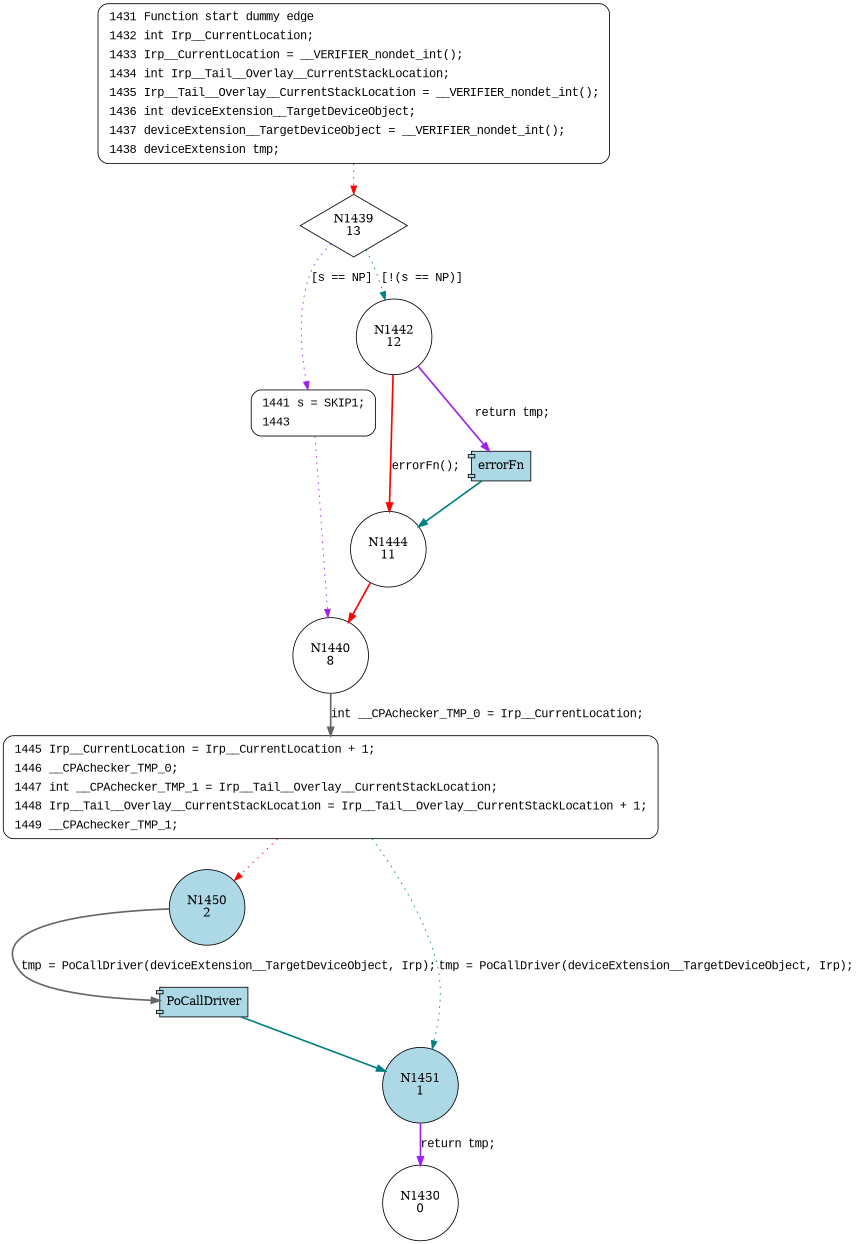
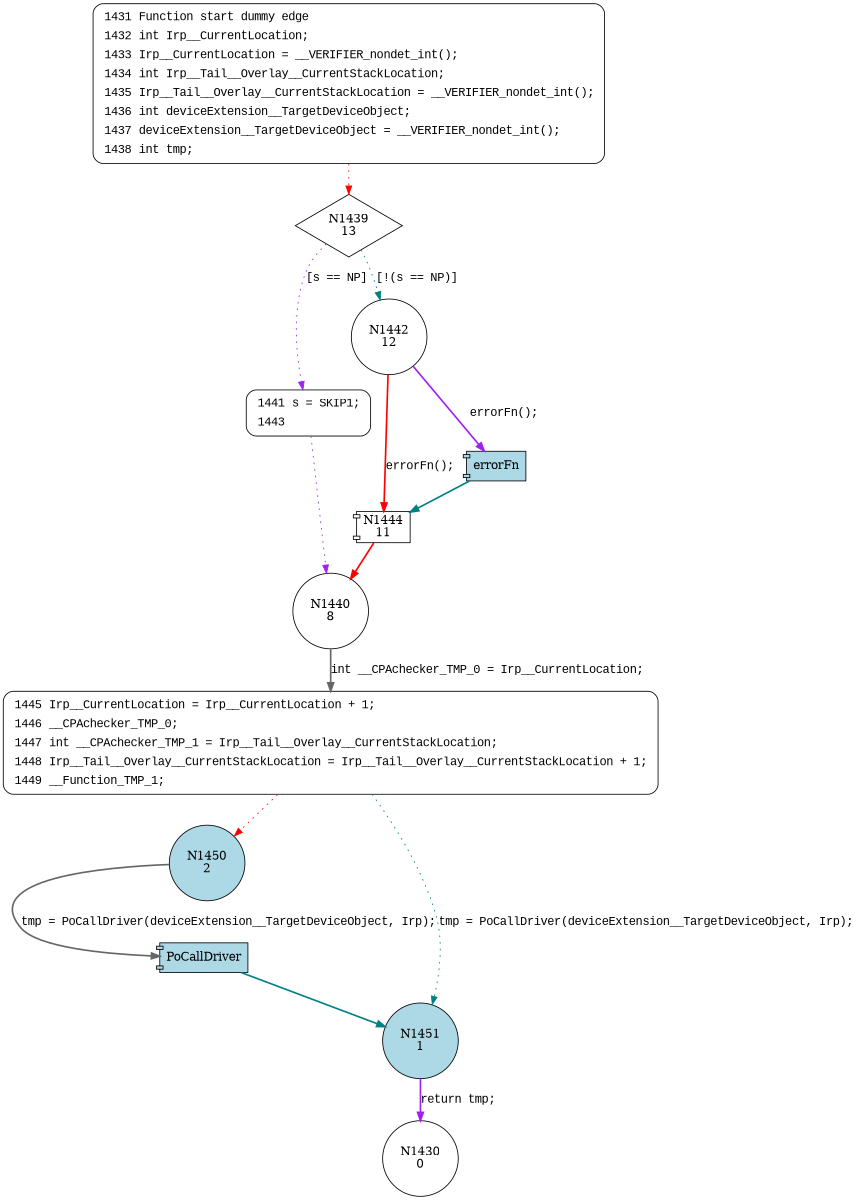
node "1431": text "deviceExtension tmp;" -> "int tmp;"
edge "N1442 12" -> "errorFn": label "return tmp;" -> "errorFn();"
node "N1444 11": shape circle -> component
node "1445": text "__CPAchecker_TMP_1;" -> "__Function_TMP_1;"
